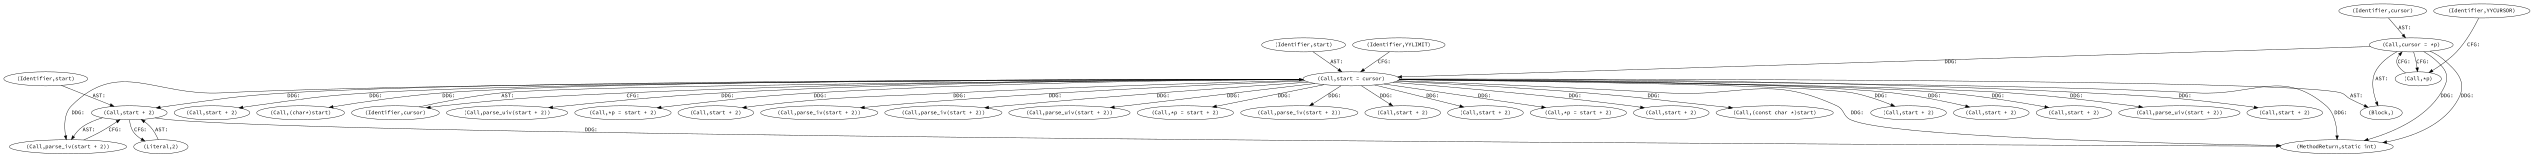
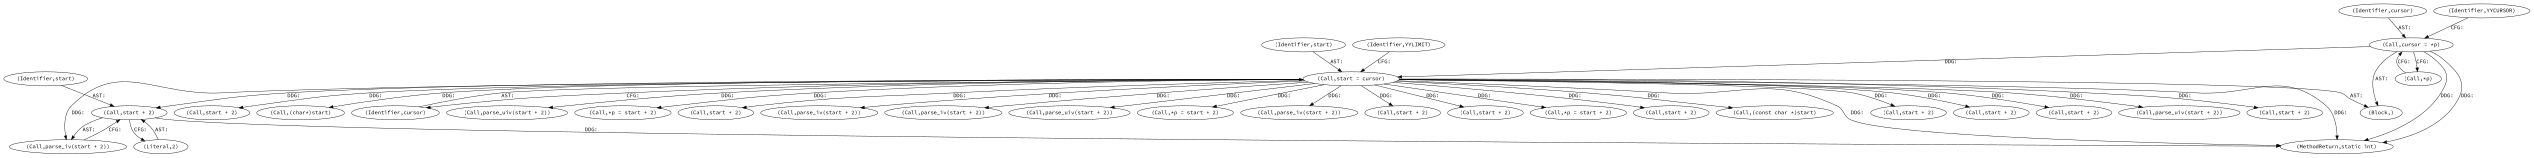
edge "(Identifier,YYCURSOR)" -> "(Call,*p)": now "(Identifier,YYCURSOR)" -> "(Call,cursor = *p)"
